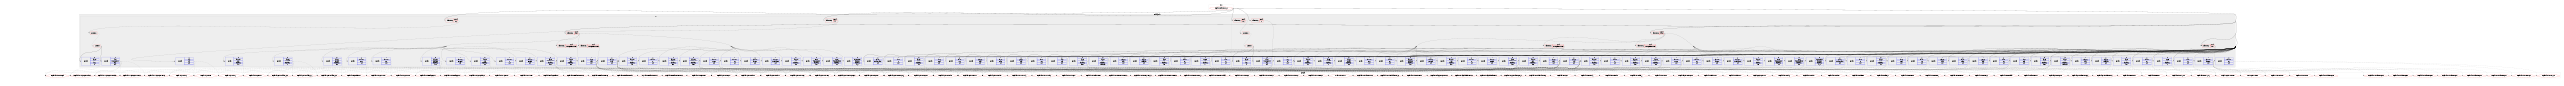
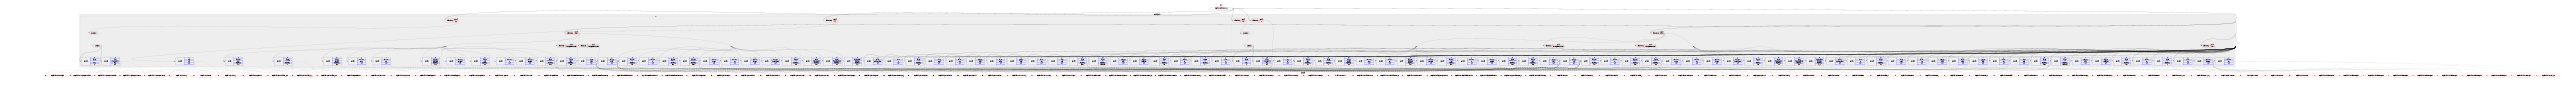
node "portage://dev-positive/flatbuffers-1.12": label "portage://dev-positive/flatbuffers-1.12" -> "portage://dev-python/flatbuffers-1.12"
node "portage://dev-python/protobuf-any-3.12.4-r1": label "portage://dev-python/protobuf-any-3.12.4-r1" -> "portage://dev-python/protobuf-python-3.12.4-r1"
node "portage://dev-python/setuptools-51.3.1": added
